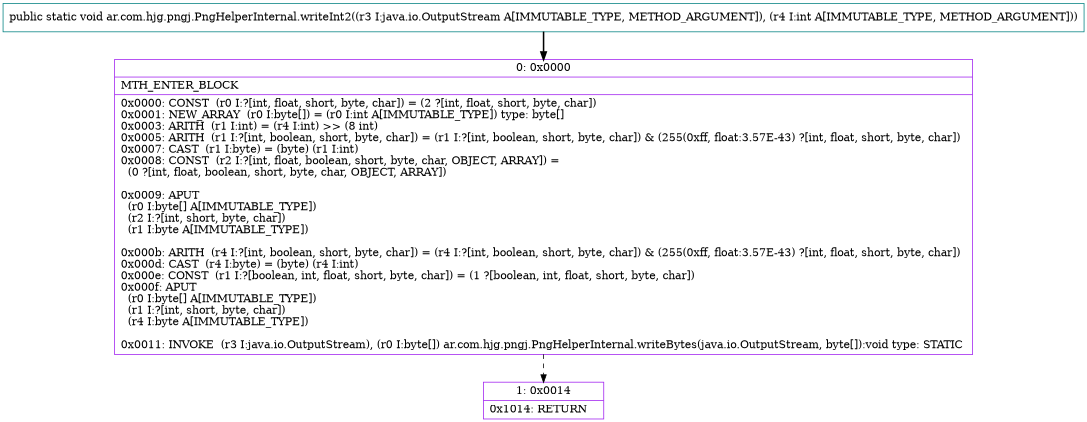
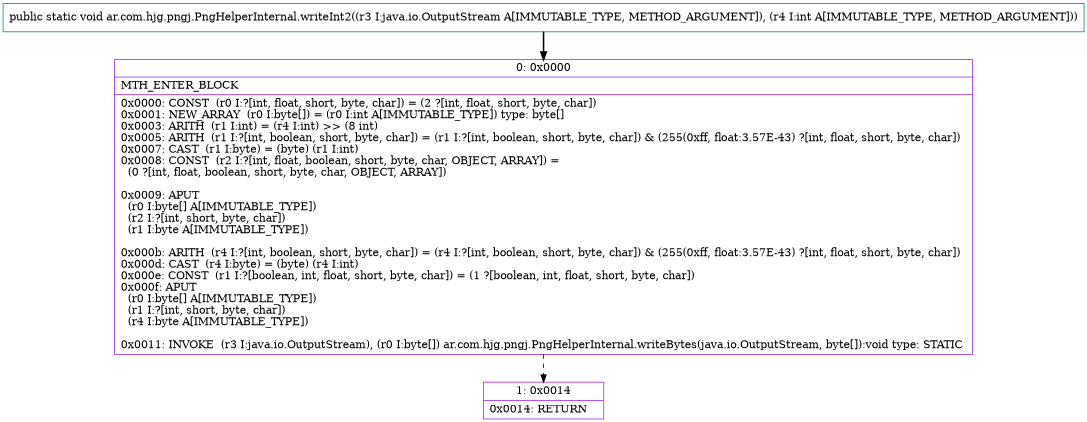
node "1: 0x0014": text "0x1014: RETURN" -> "0x0014: RETURN"
